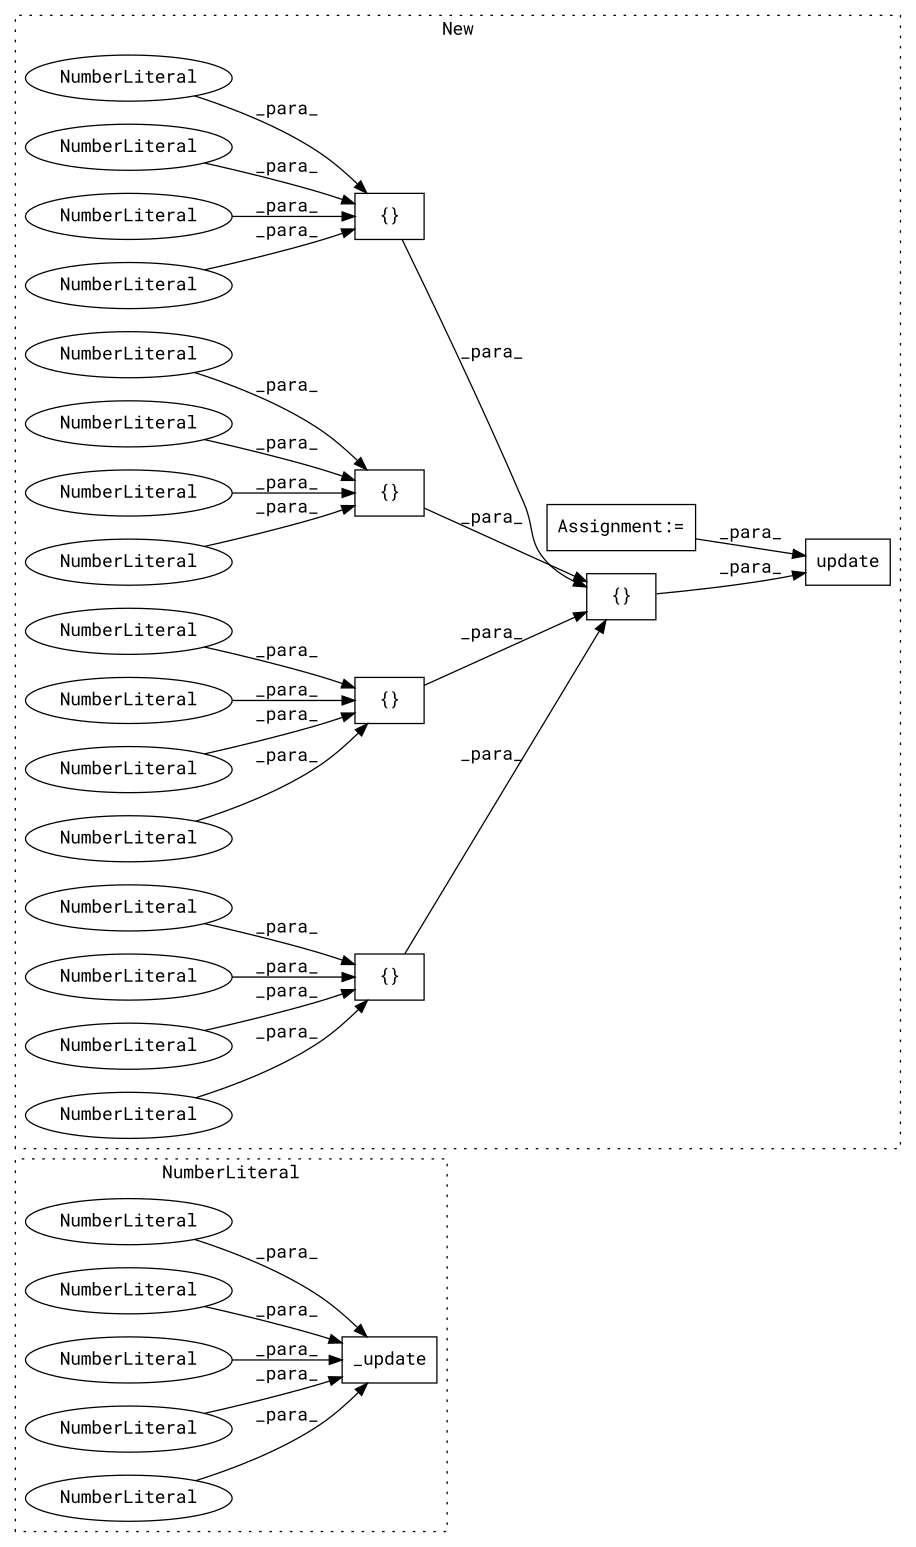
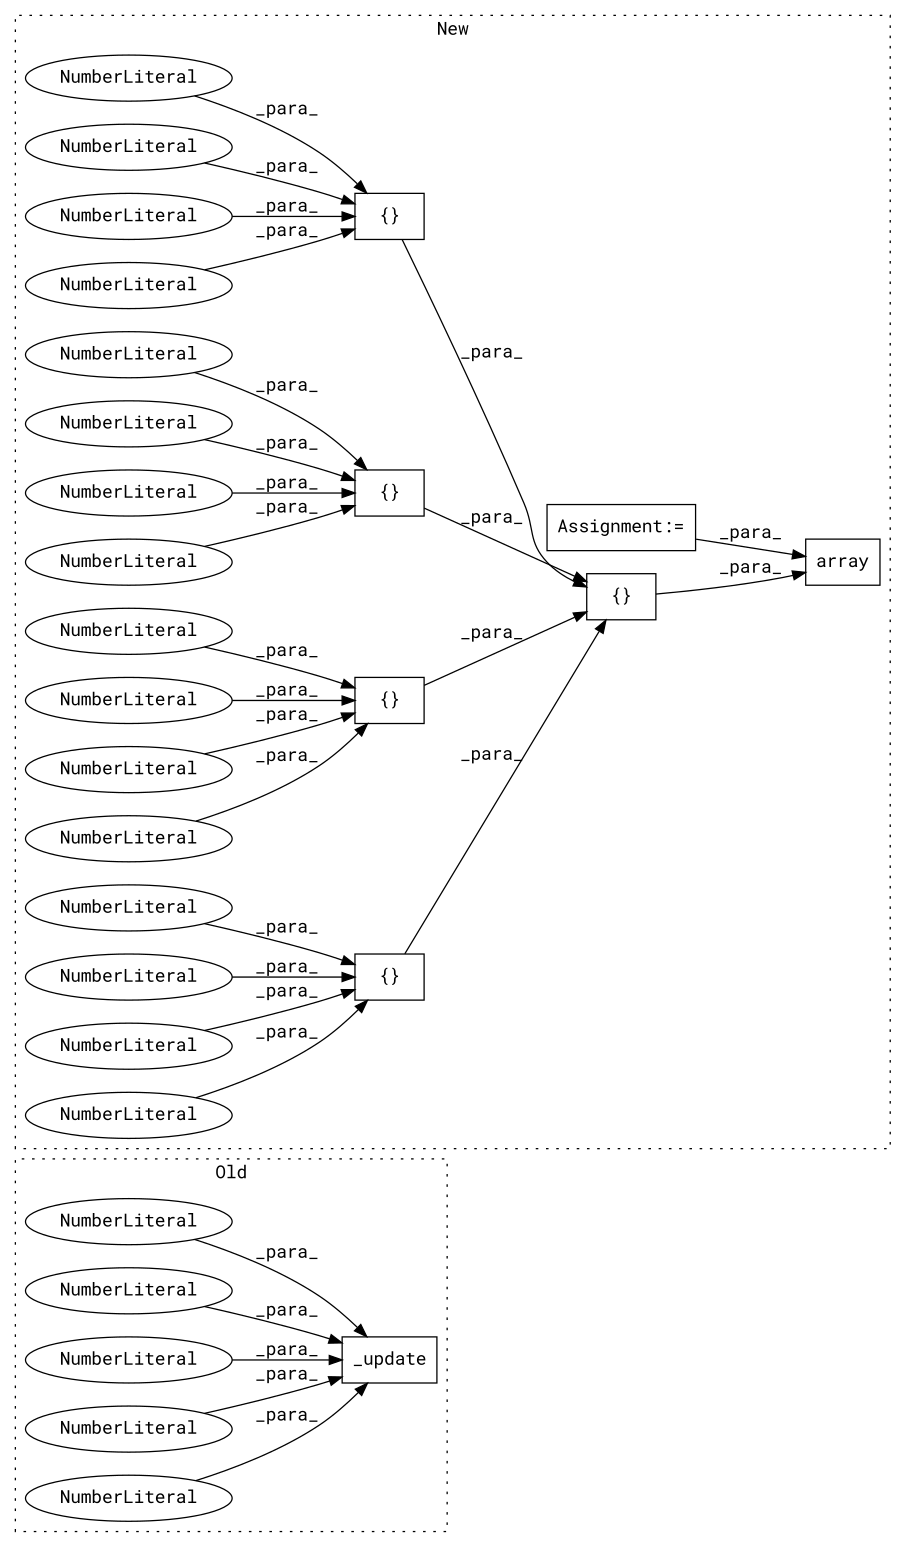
node "update": label "update" -> "array"
cluster "NumberLiteral": label "NumberLiteral" -> "Old"
